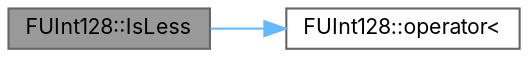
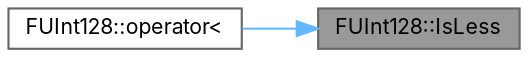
edge "FUInt128::IsLess" -> "FUInt128::operator<": reversed
